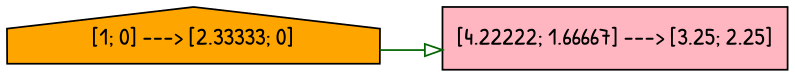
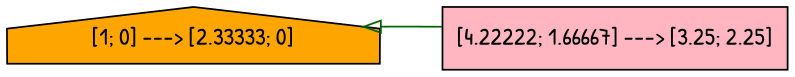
edge "[1; 0] ---> [2.33333; 0]" -> "[4.22222; 1.66667] ---> [3.25; 2.25]": reversed
